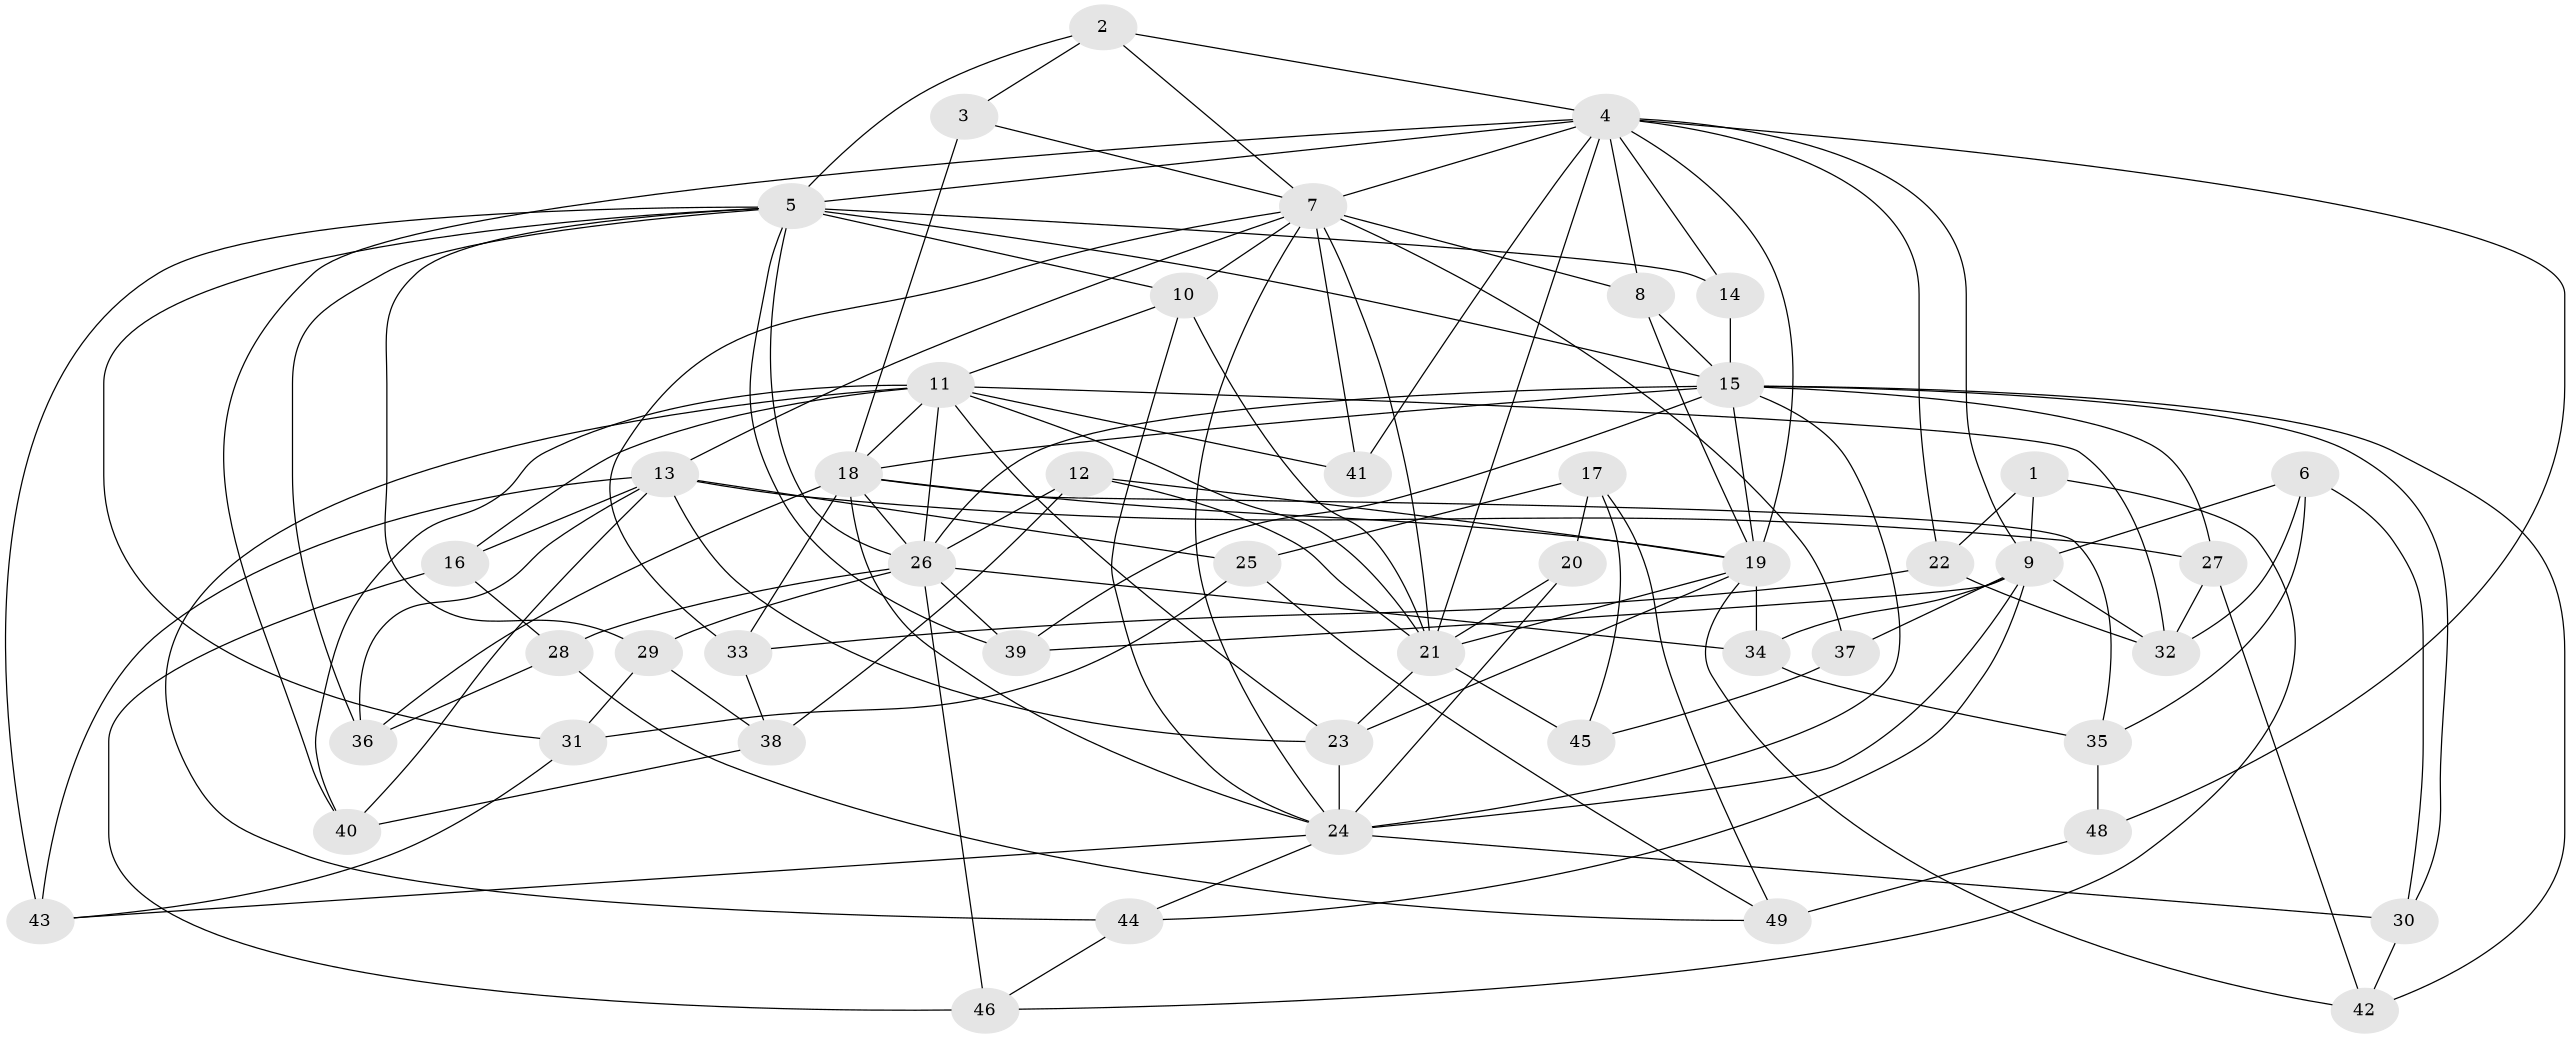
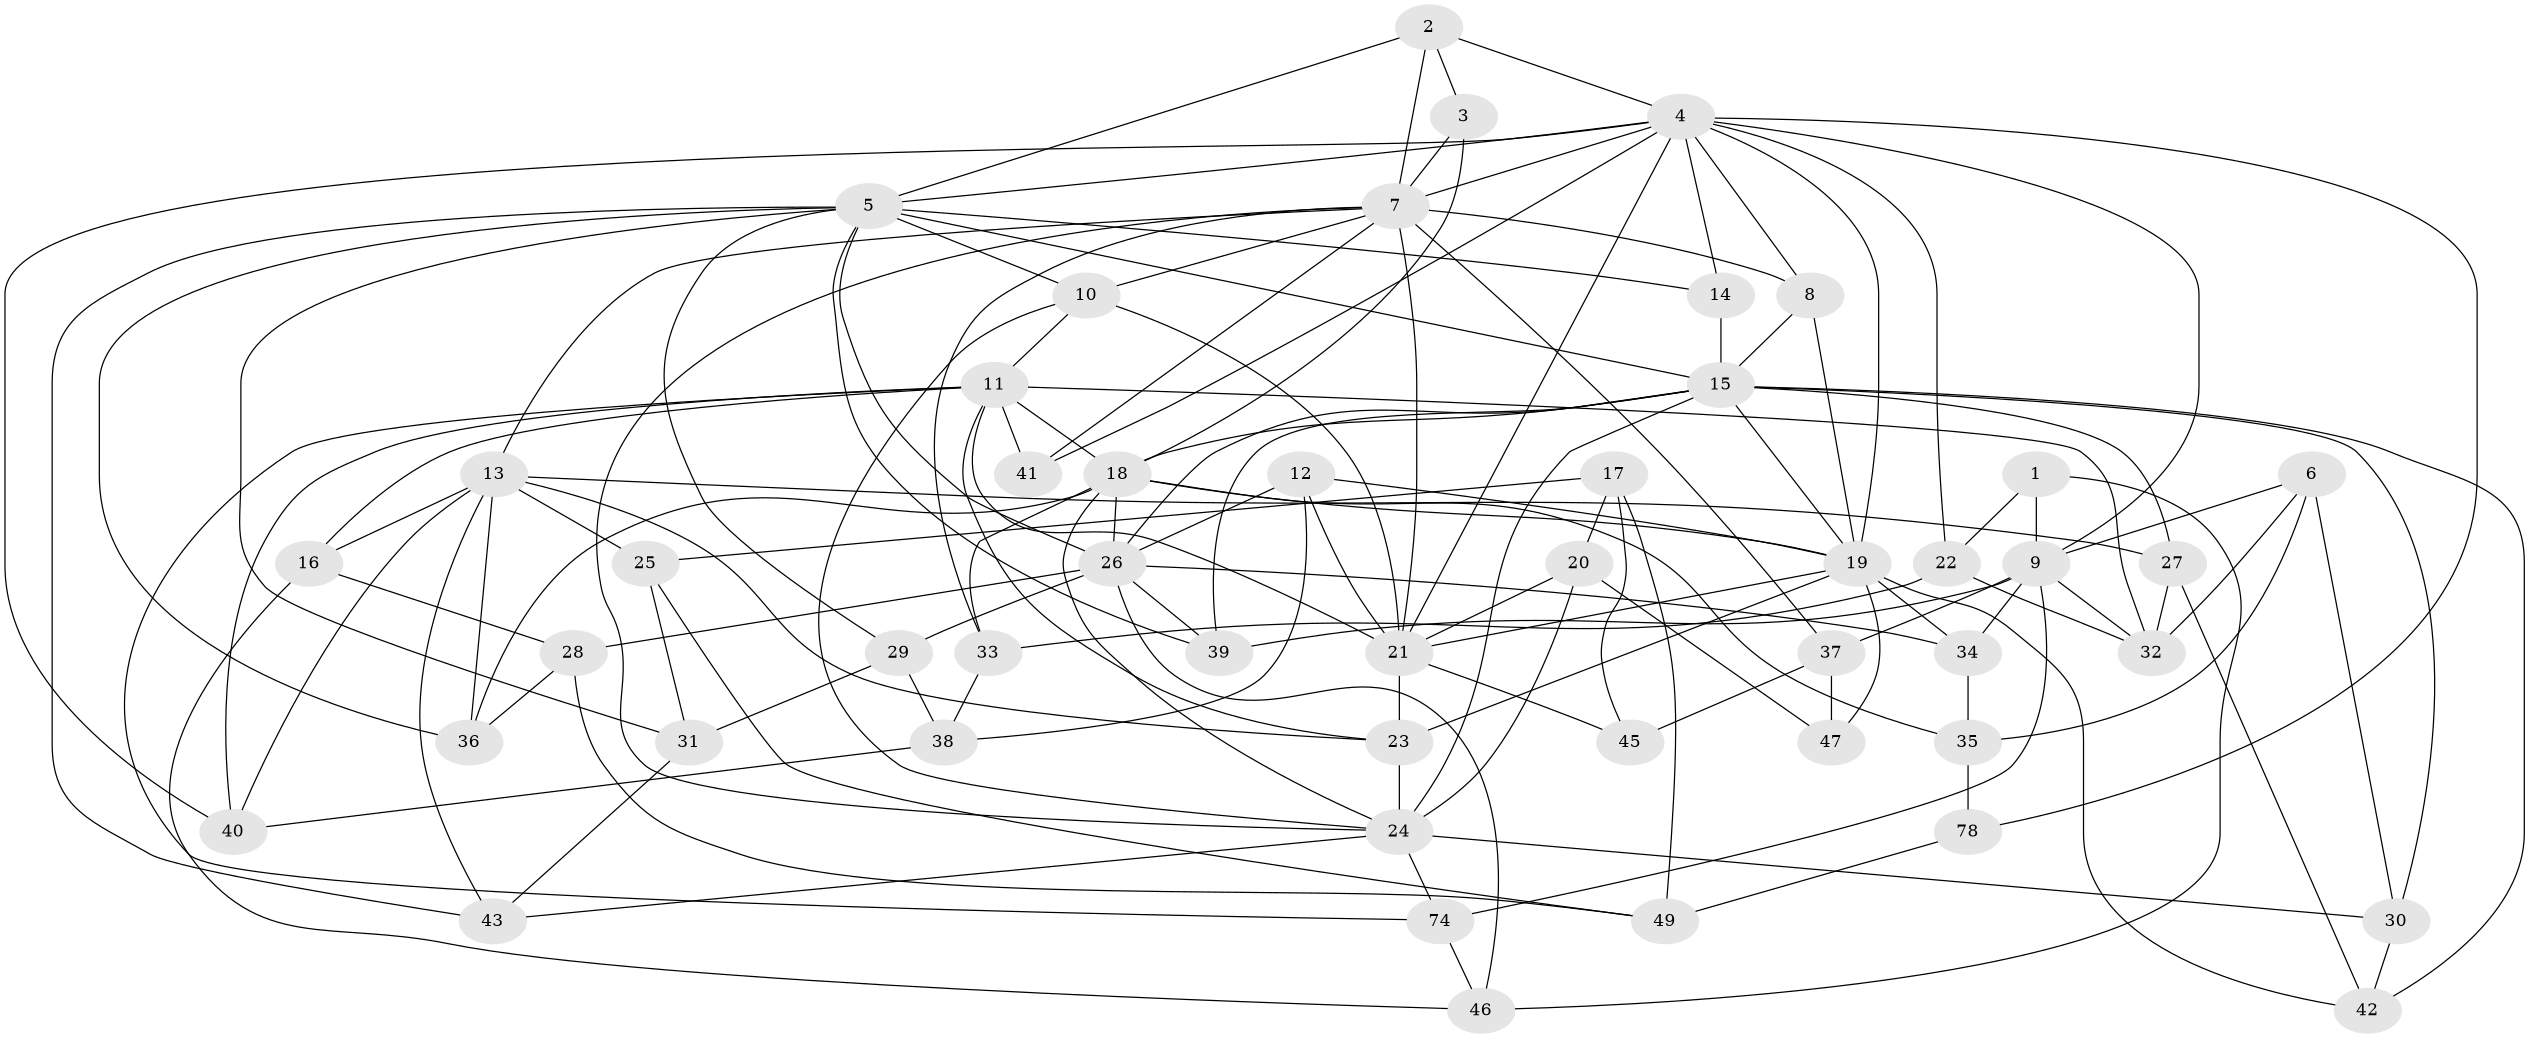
edge "11" -- "26": removed
node "47": added
edge "9" -- "24": removed
node "48": label "48" -> "78"
node "44": label "44" -> "74"
